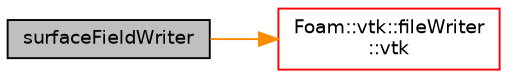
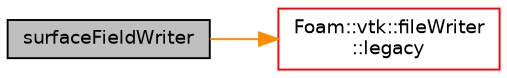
node "Foam::vtk::fileWriter ::vtk": label "Foam::vtk::fileWriter ::vtk" -> "Foam::vtk::fileWriter ::legacy"
